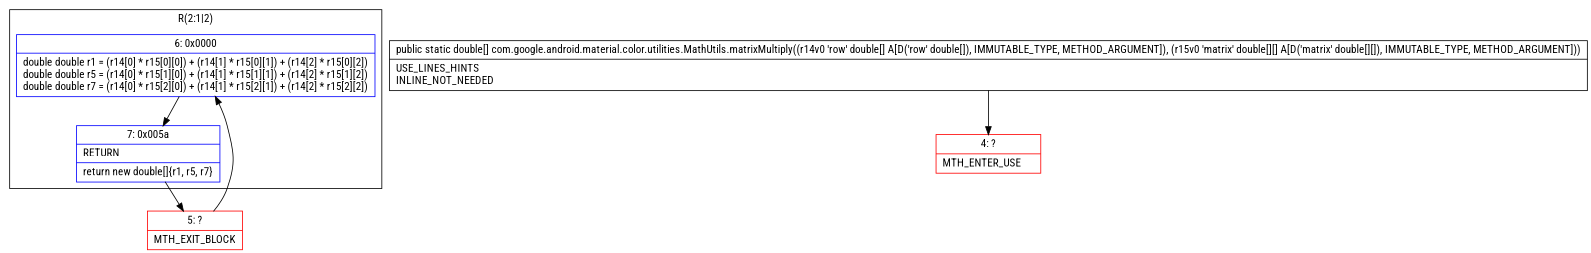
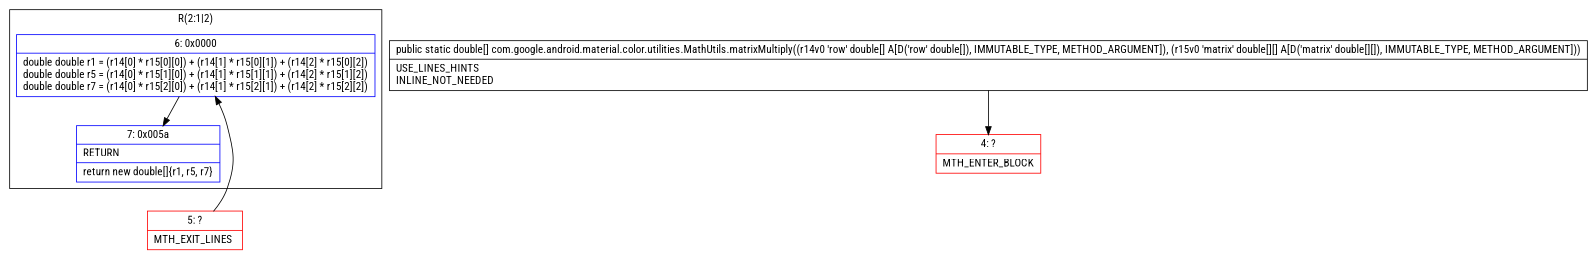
node "4: ?": text "MTH_ENTER_USE" -> "MTH_ENTER_BLOCK"
edge "7: 0x005a" -> "5: ?": removed
node "5: ?": text "MTH_EXIT_BLOCK" -> "MTH_EXIT_LINES"
